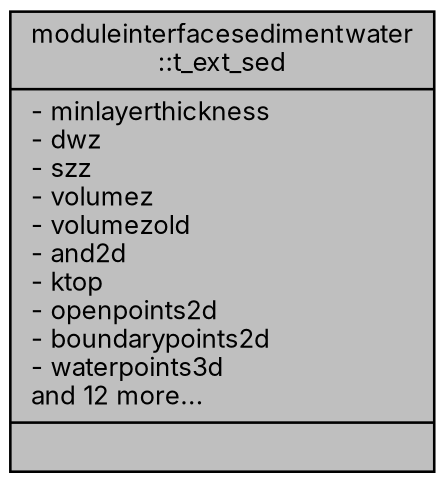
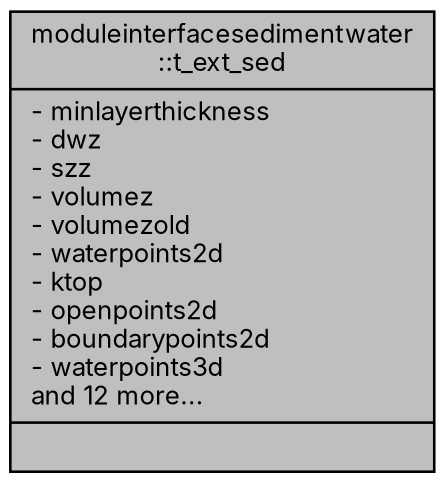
node "moduleinterfacesedimentwater": text "- and2d" -> "- waterpoints2d"
